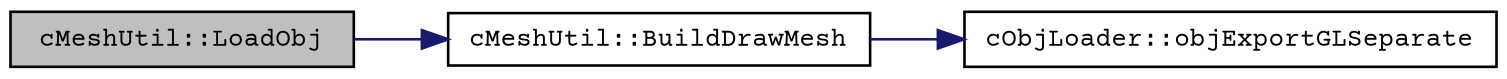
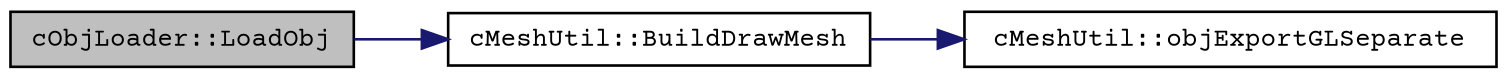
node "cMeshUtil::LoadObj": label "cMeshUtil::LoadObj" -> "cObjLoader::LoadObj"
node "cObjLoader::objExportGLSeparate": label "cObjLoader::objExportGLSeparate" -> "cMeshUtil::objExportGLSeparate"
